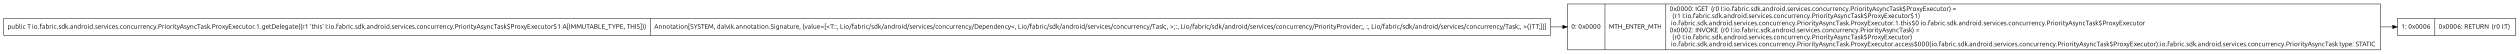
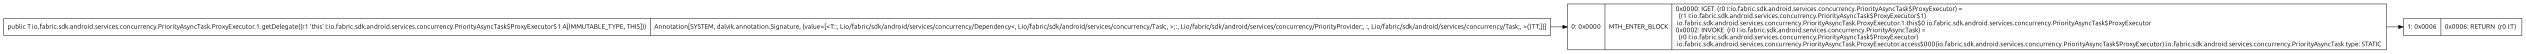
node "0: 0x0000": text "MTH_ENTER_MTH" -> "MTH_ENTER_BLOCK"
